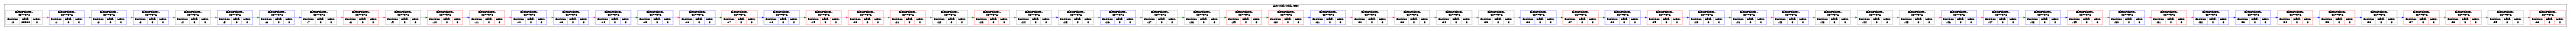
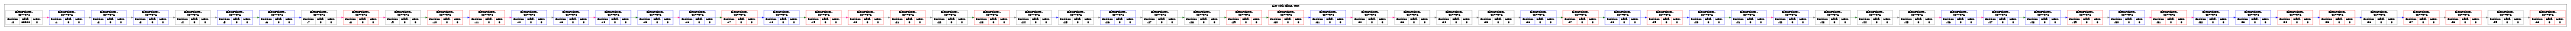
cluster "List with with: test": label "List with with: test" -> "List with name: test"
